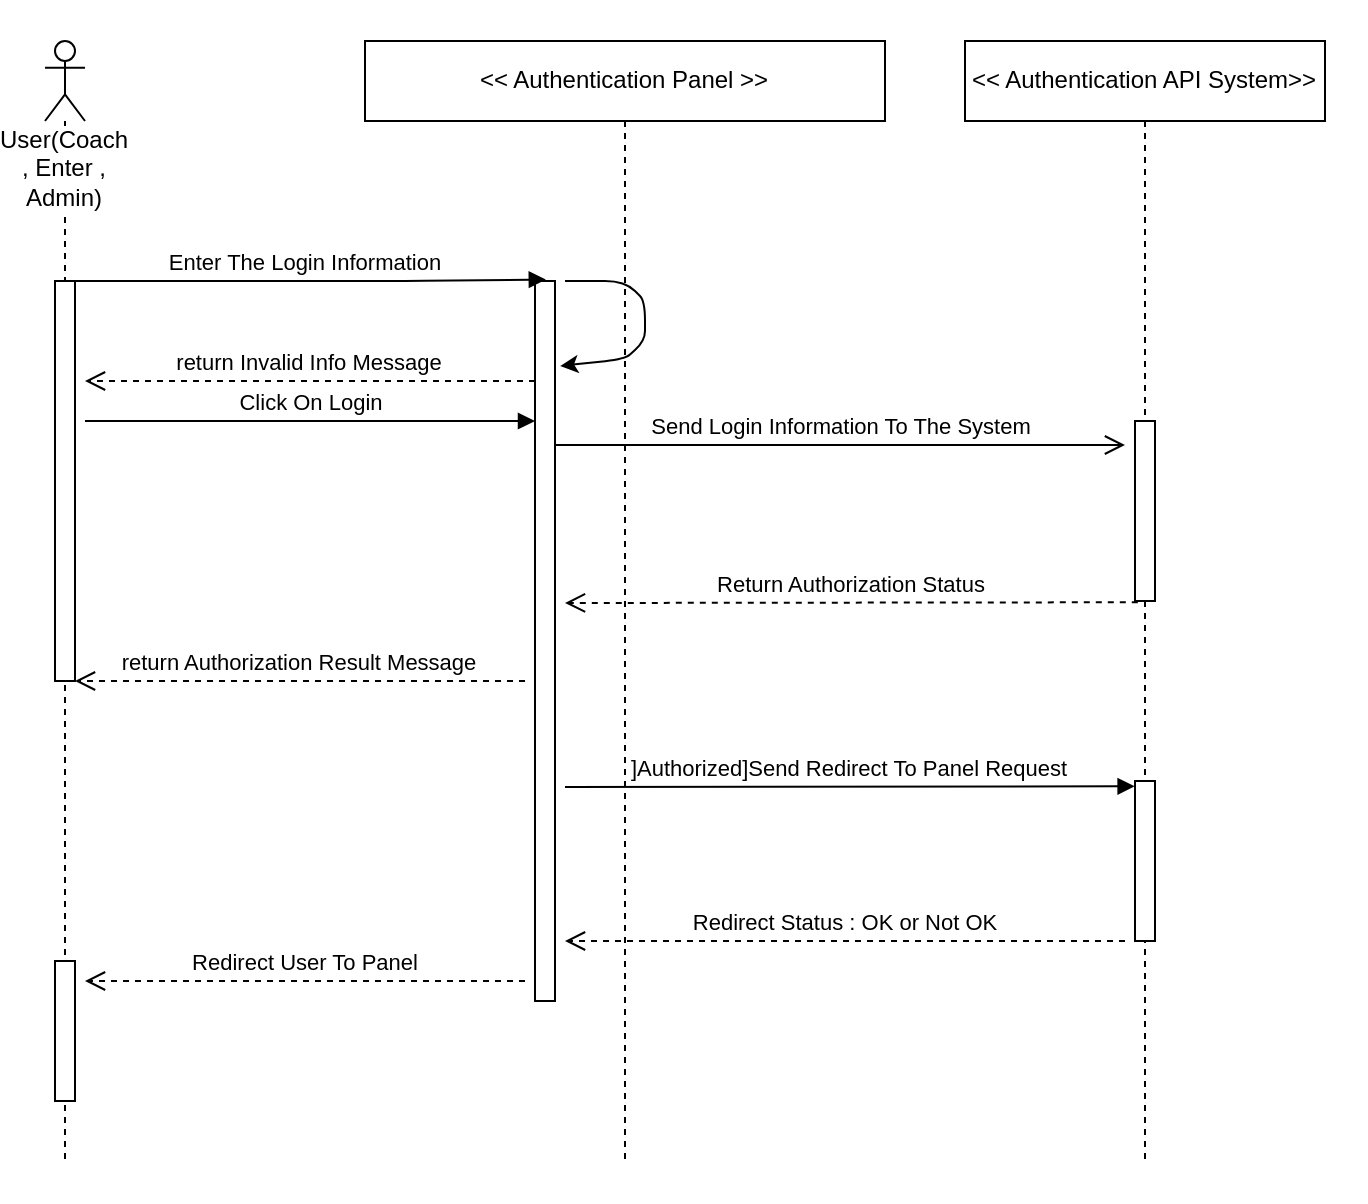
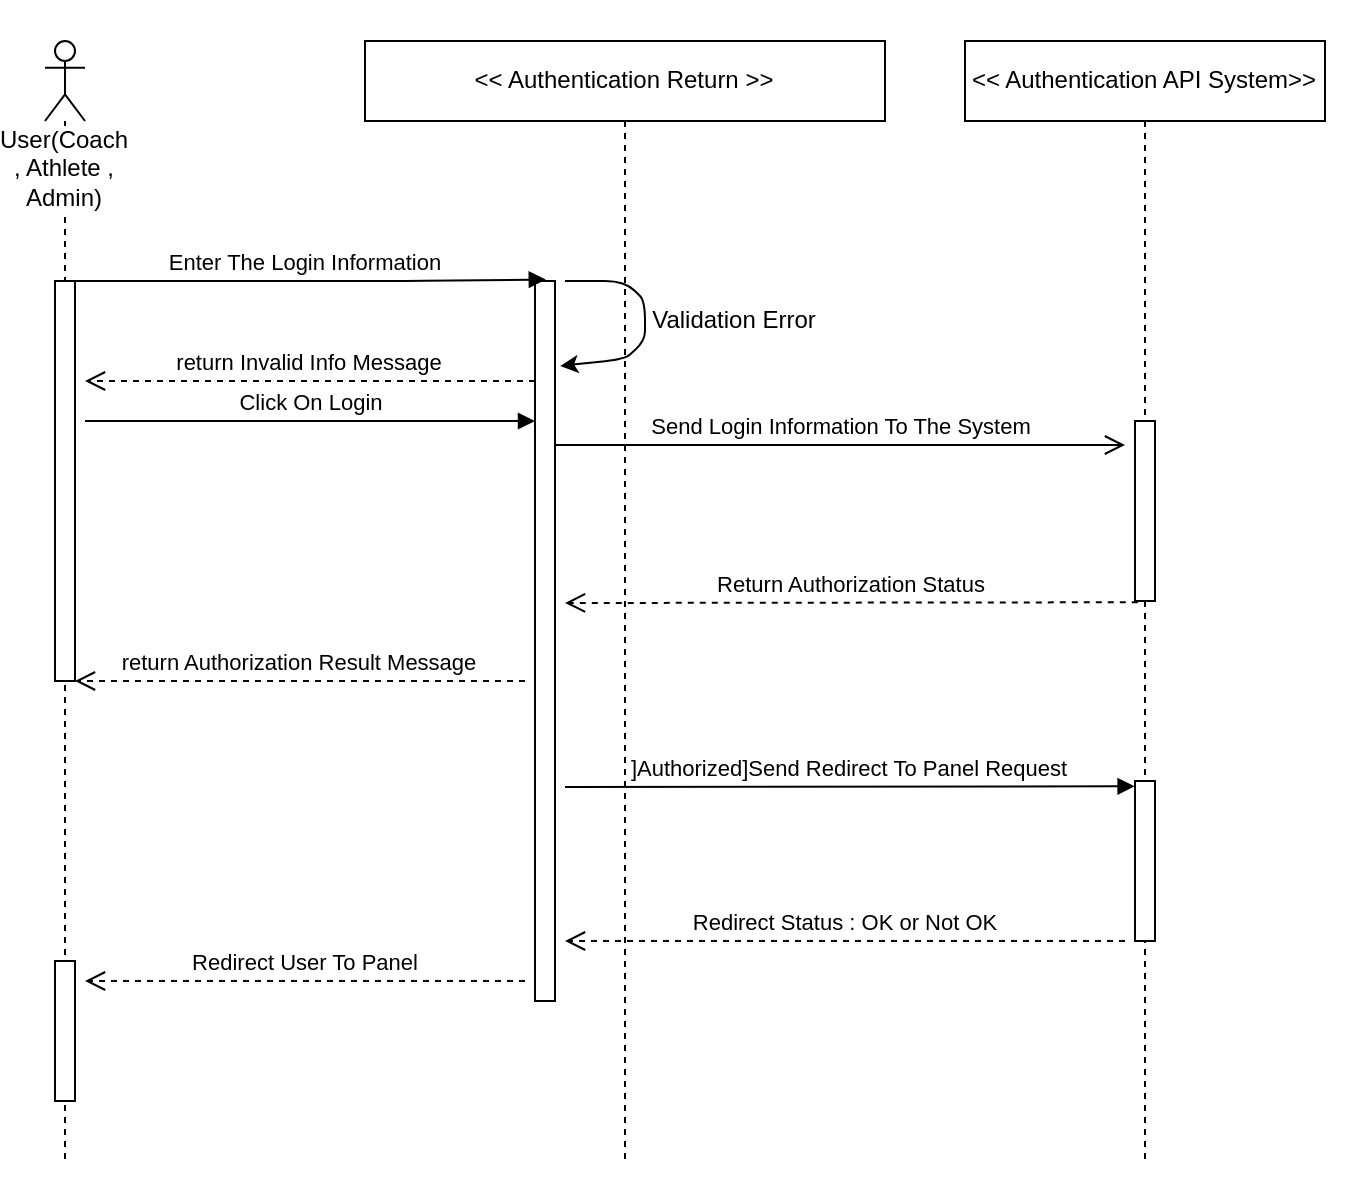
node "<< Authentication Panel >>": label "<< Authentication Panel >>" -> "<< Authentication Return >>"
node "User(Coach , Enter , Admin)": label "User(Coach , Enter , Admin)" -> "User(Coach , Athlete , Admin)"
node "Validation Error": added
